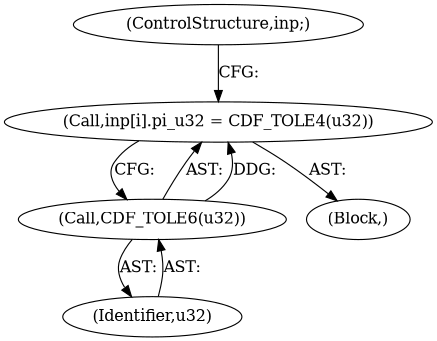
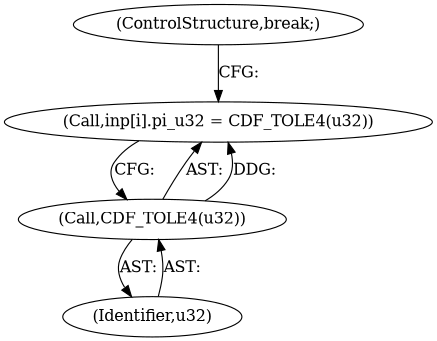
node "(ControlStructure,inp;)": label "(ControlStructure,inp;)" -> "(ControlStructure,break;)"
node "(Call,CDF_TOLE6(u32))": label "(Call,CDF_TOLE6(u32))" -> "(Call,CDF_TOLE4(u32))"
node "(Block,)": removed
